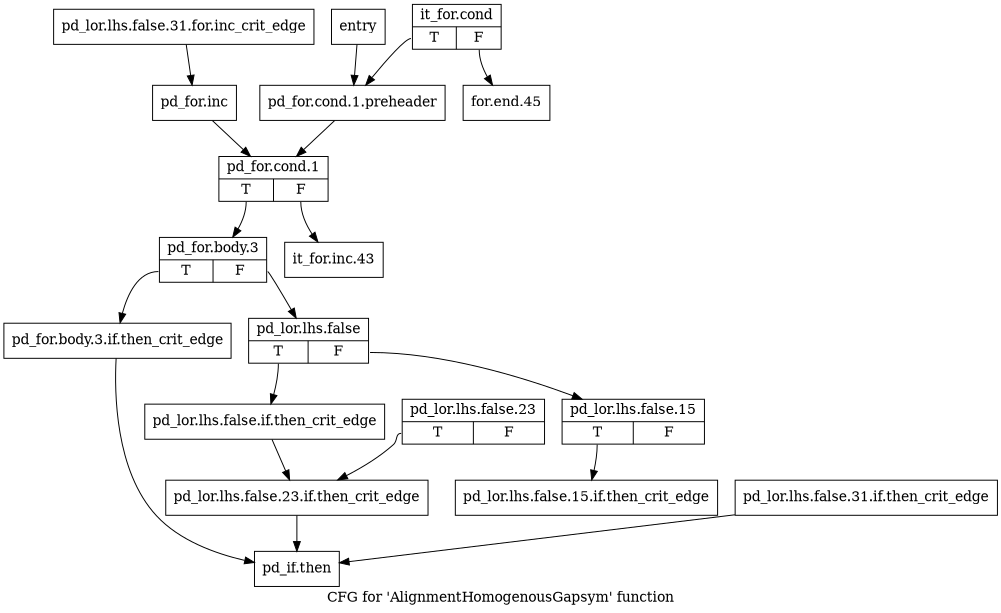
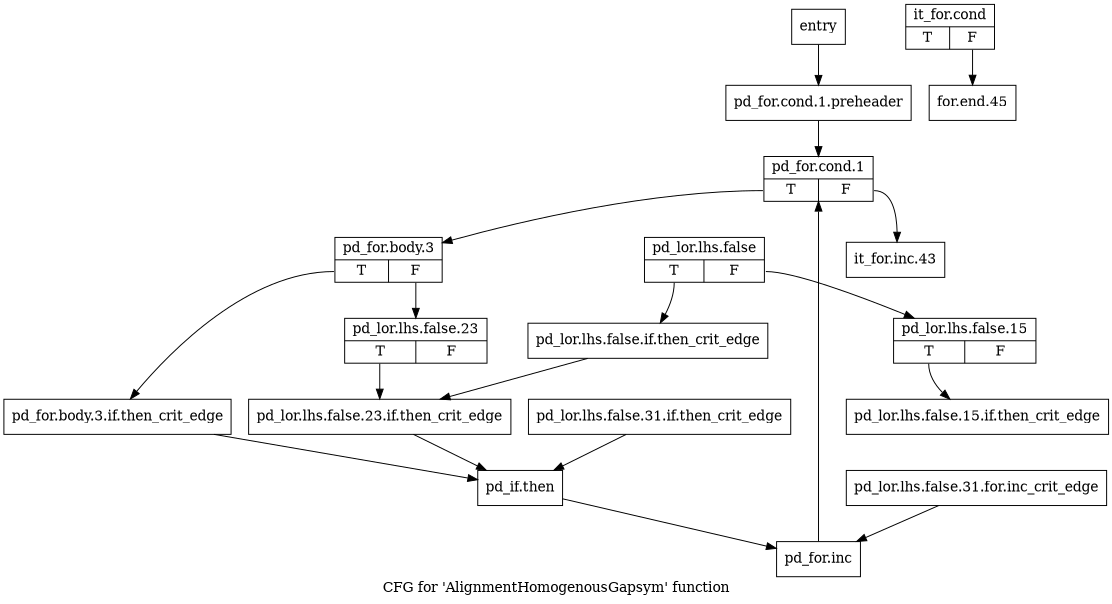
edge "it_for.cond" -> "pd_for.cond.1.preheader": removed
edge "pd_for.body.3" -> "pd_lor.lhs.false": now "pd_for.body.3" -> "pd_lor.lhs.false.23"
edge "pd_if.then" -> "pd_for.inc": added
